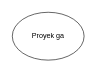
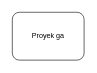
node "Proyek ga": shape ellipse -> rounded rectangle
